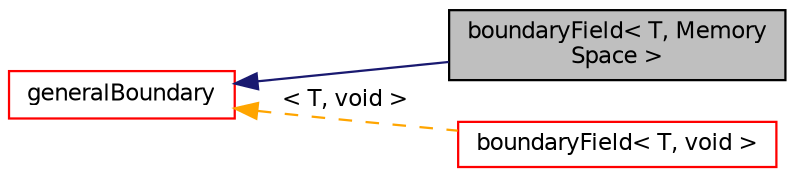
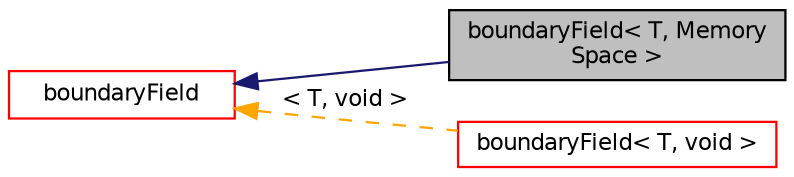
node "generalBoundary": label "generalBoundary" -> "boundaryField"
